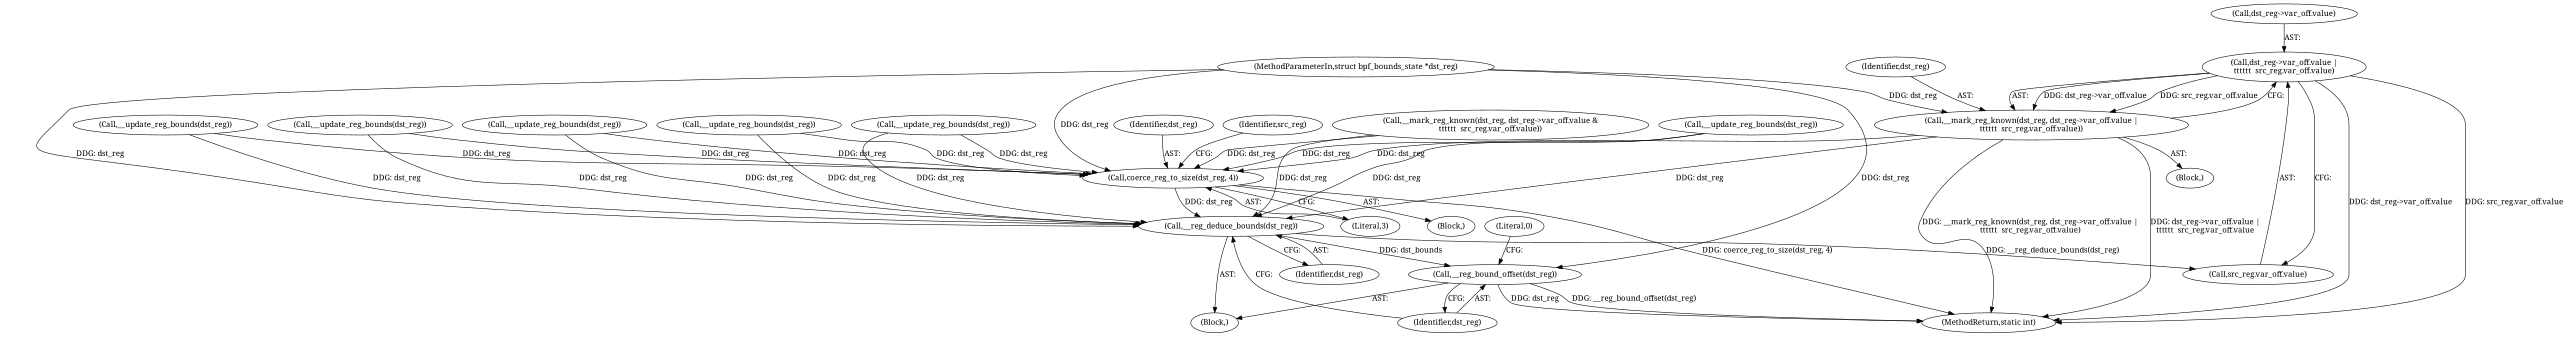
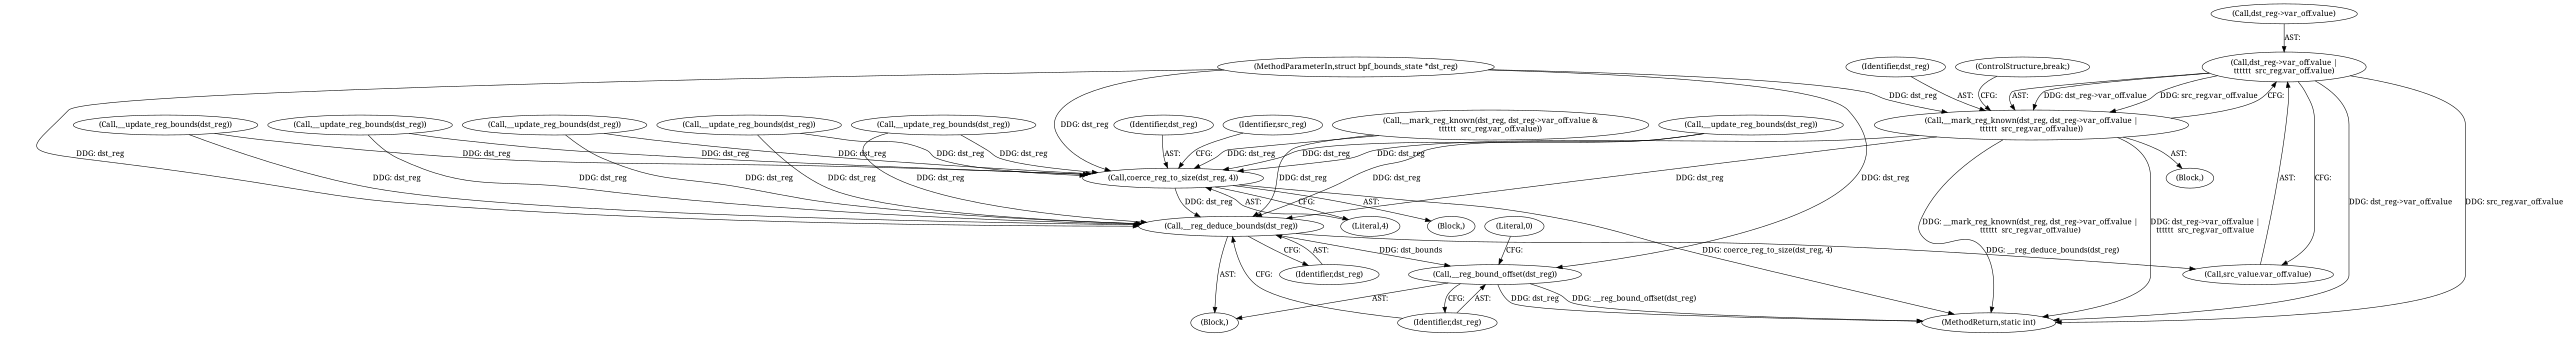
node "(ControlStructure,break;)": added
node "(Literal,3)": label "(Literal,3)" -> "(Literal,4)"
node "(Call,src_reg.var_off.value)": label "(Call,src_reg.var_off.value)" -> "(Call,src_value.var_off.value)"
